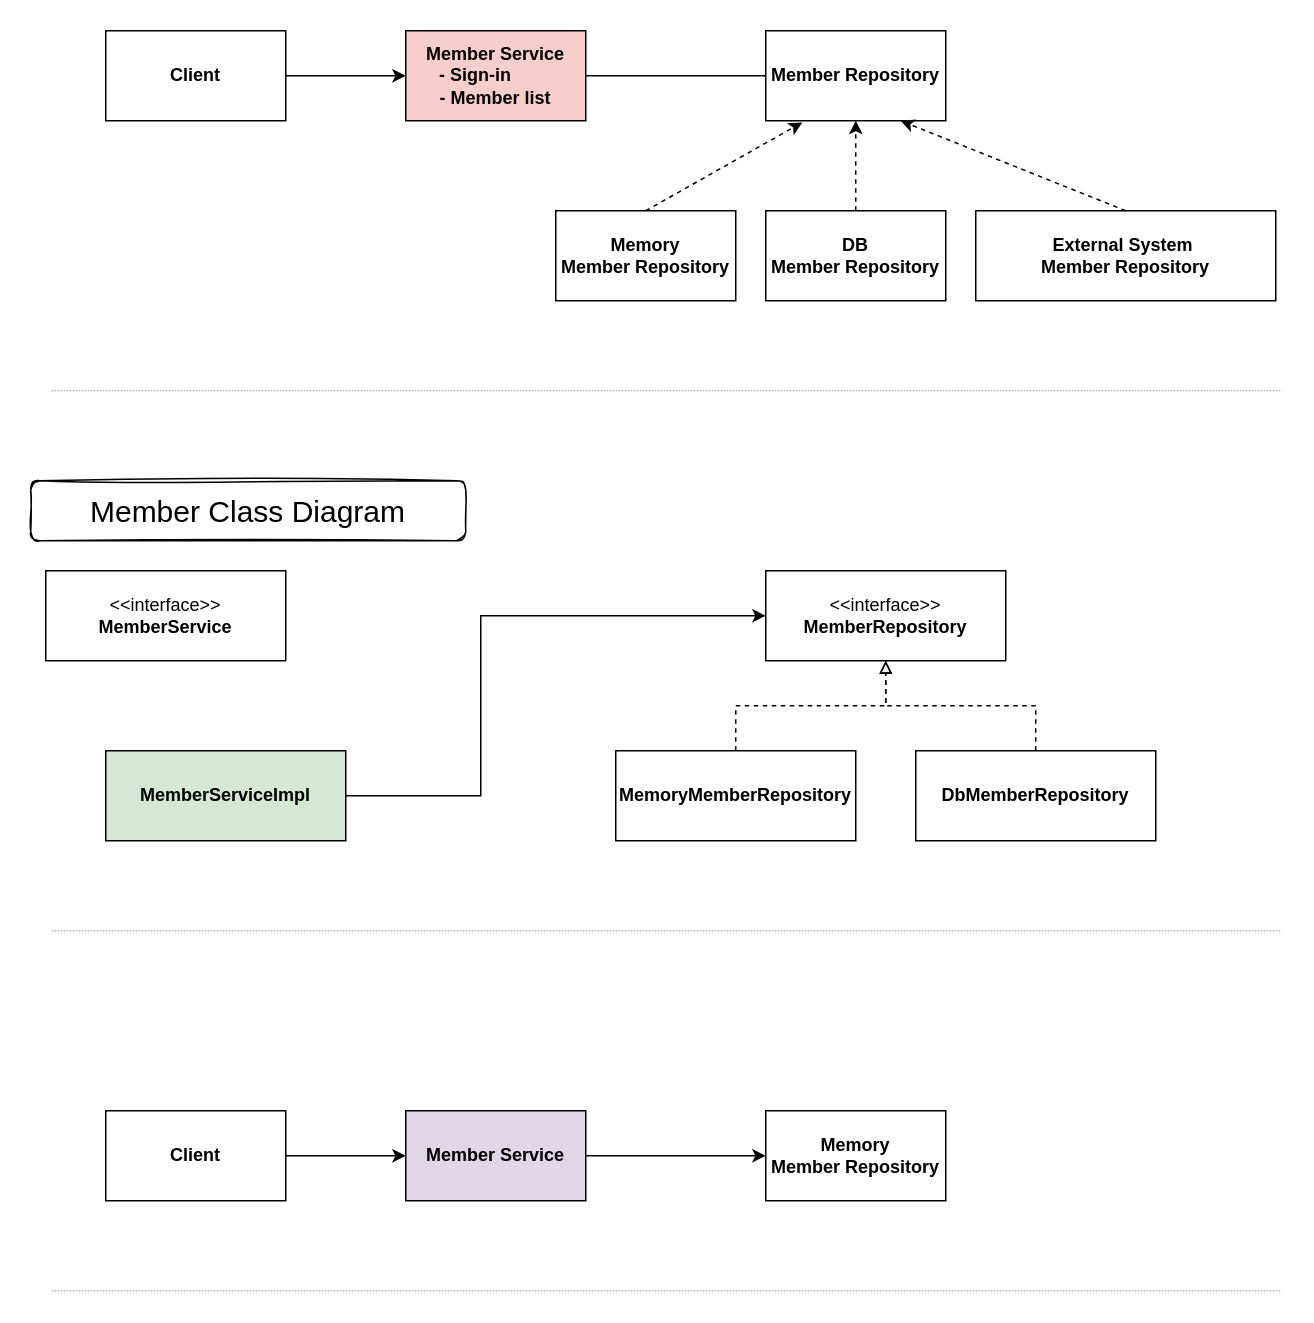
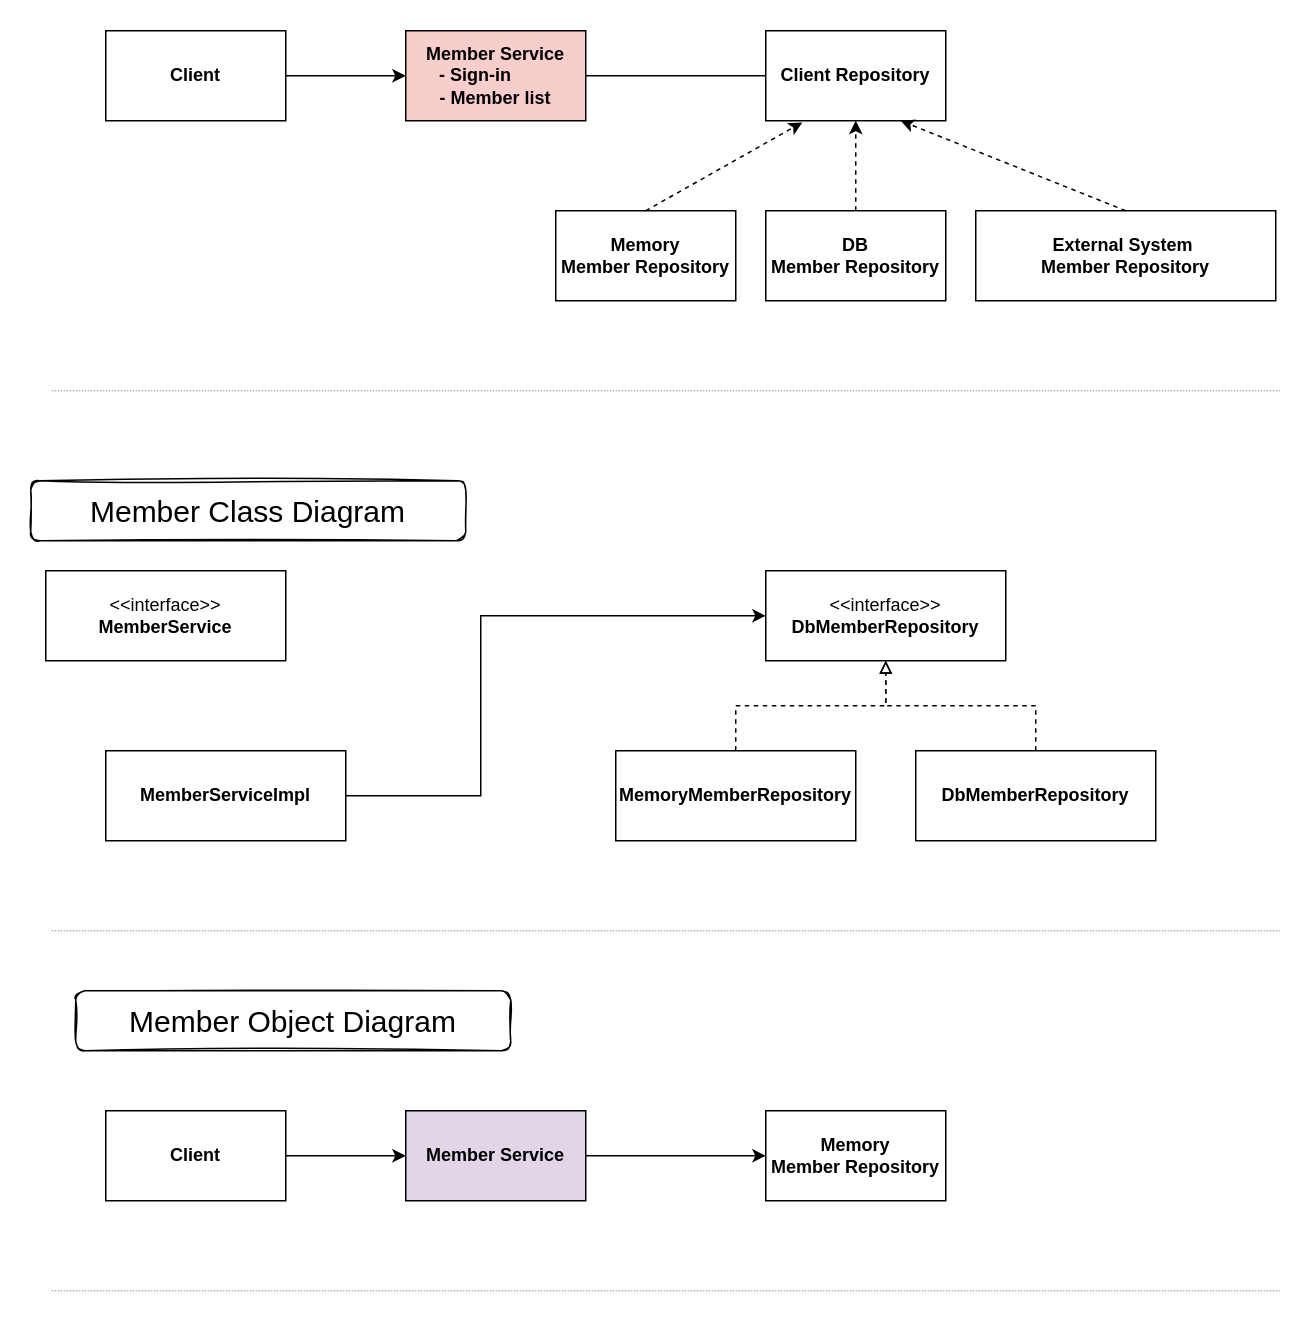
node "Member Repository": label "Member Repository" -> "Client Repository"
node "<<interface>> MemberRepository": label "<<interface>> MemberRepository" -> "<<interface>> DbMemberRepository"
node "MemberServiceImpl": fillcolor #d5e8d4 -> #ffffff
node "Member Object Diagram": added
